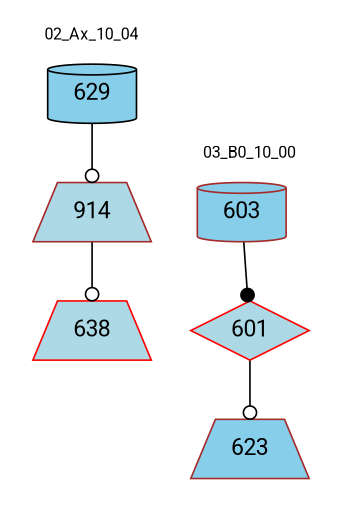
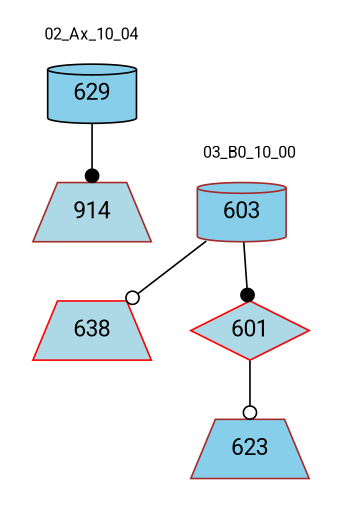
edge "629" -> "914": arrowhead odot -> dot
edge "914" -> "638": now "603" -> "638"
